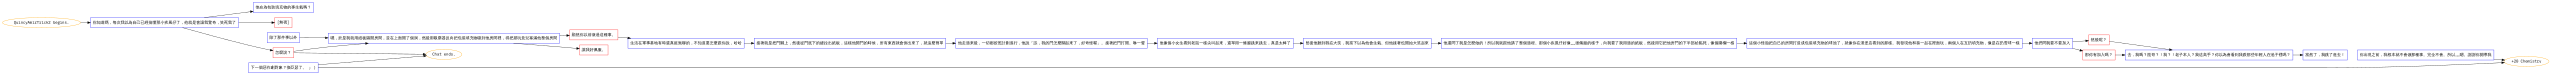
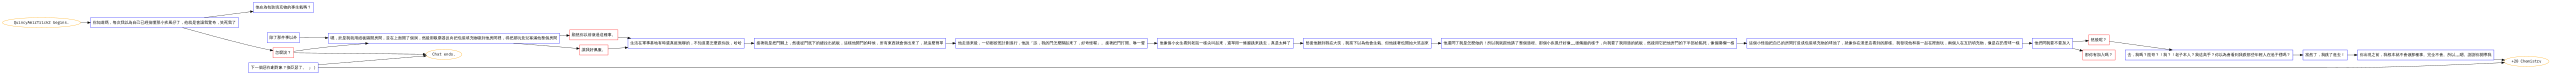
node "[無視]": removed
edge "讓我好佩服。" -> "生活在軍事基地有時還真挺無聊的，不知道要怎麼跟你說，哈哈": added
edge "那你有加入嗎？" -> "去，我嗎？崑哥？！我？！老子本人？我這高手？你以為會看到我跟那些年輕人在池子裡嗎？": removed
edge "當然了，我跳了進去！" -> "你出現之前，我根本就不會做那種事。完全不會。所以……嗯。謝謝你開導我": added
